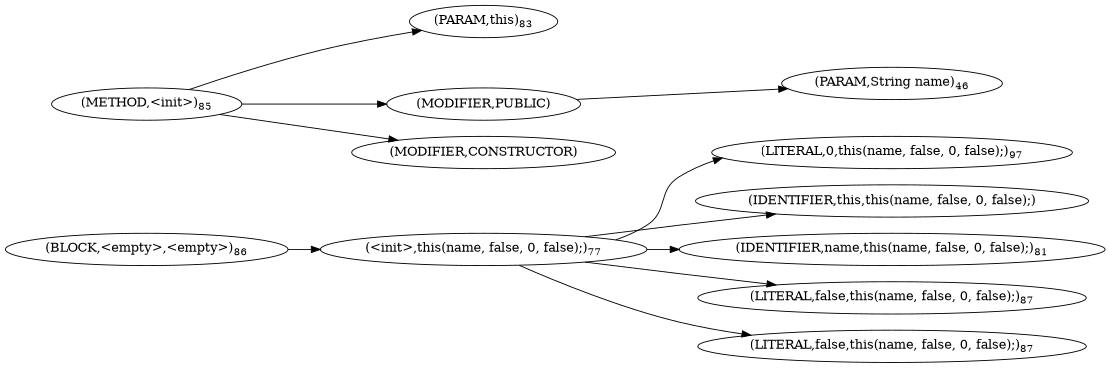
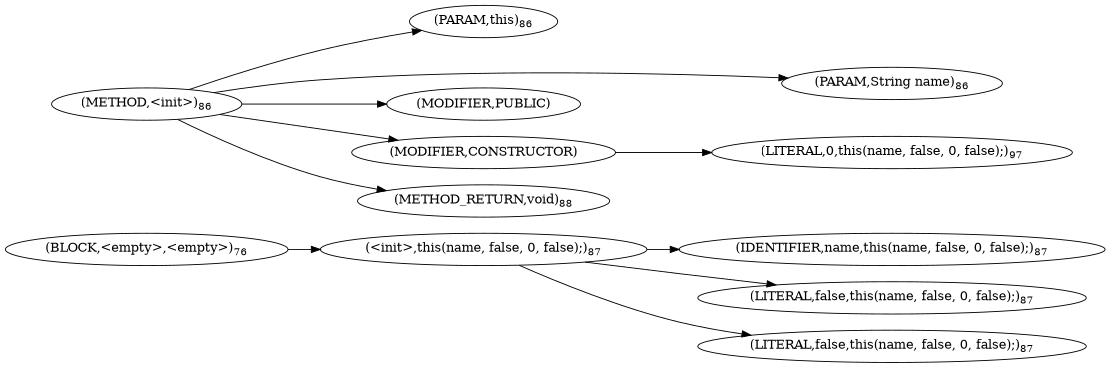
node "(PARAM,this)": text "83" -> "86"
node "(PARAM,String name)": text "46" -> "86"
edge "(MODIFIER,PUBLIC)" -> "(PARAM,String name)": now "(METHOD,<init>)" -> "(PARAM,String name)"
node "(METHOD,<init>)": text "85" -> "86"
edge "(<init>,this(name, false, 0, false);)" -> "(LITERAL,0,this(name, false, 0, false);)": now "(MODIFIER,CONSTRUCTOR)" -> "(LITERAL,0,this(name, false, 0, false);)"
node "(METHOD_RETURN,void)": added
node "(IDENTIFIER,this,this(name, false, 0, false);)": removed
node "(BLOCK,<empty>,<empty>)": text "86" -> "76"
node "(<init>,this(name, false, 0, false);)": text "77" -> "87"
node "(IDENTIFIER,name,this(name, false, 0, false);)": text "81" -> "87"
